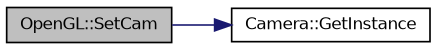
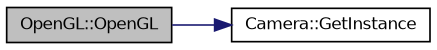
node "OpenGL::SetCam": label "OpenGL::SetCam" -> "OpenGL::OpenGL"
